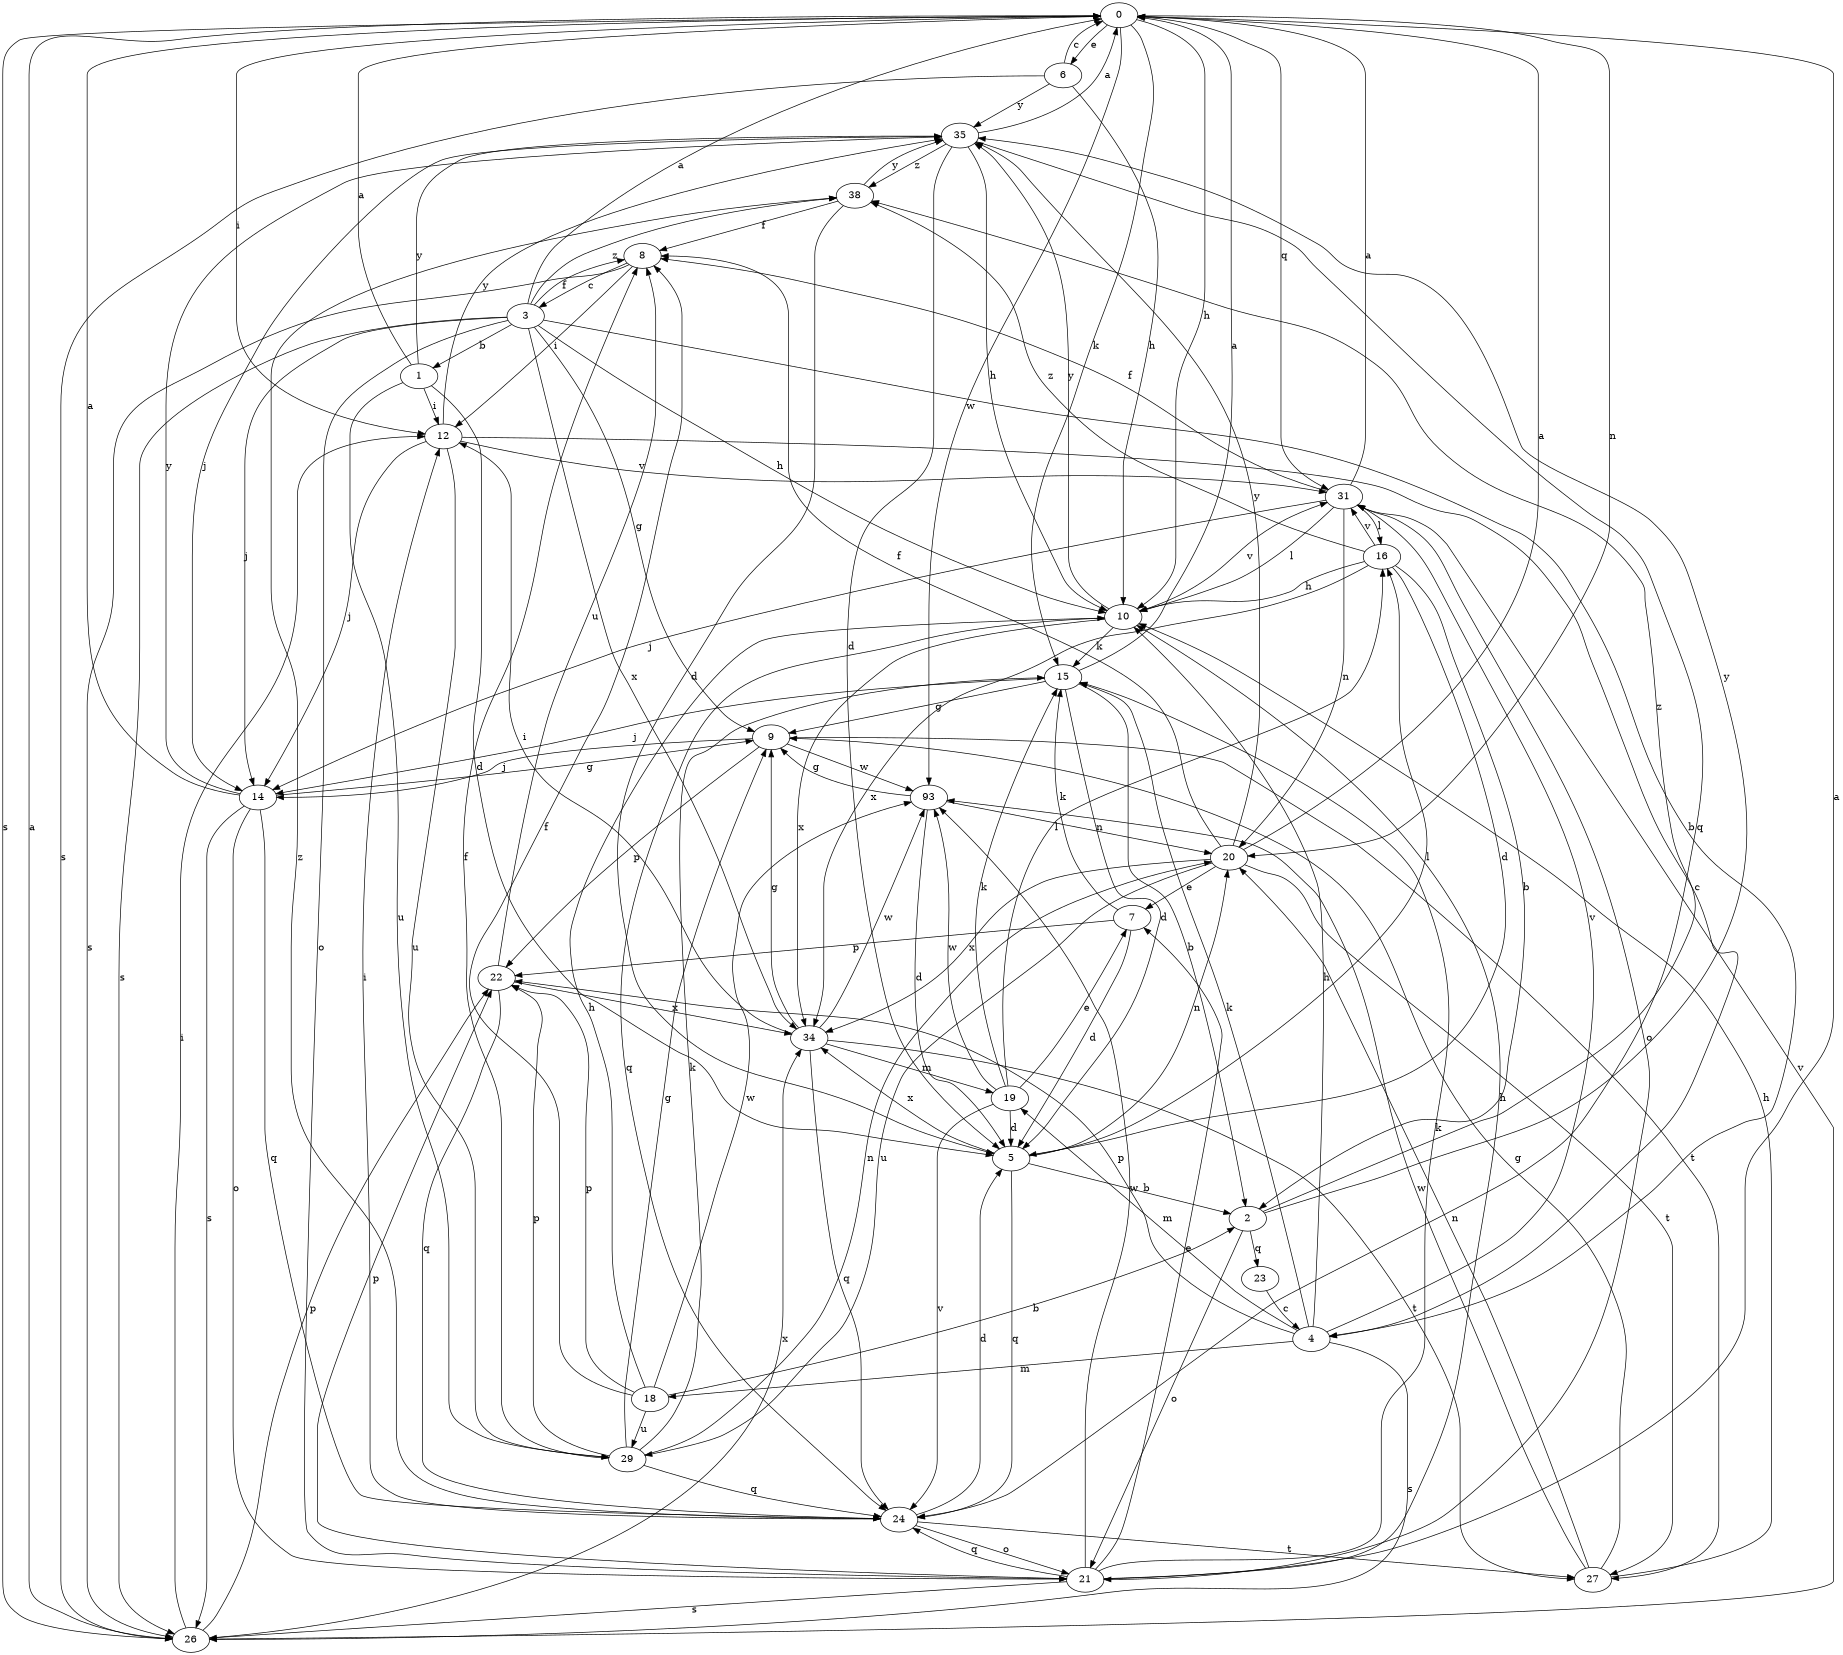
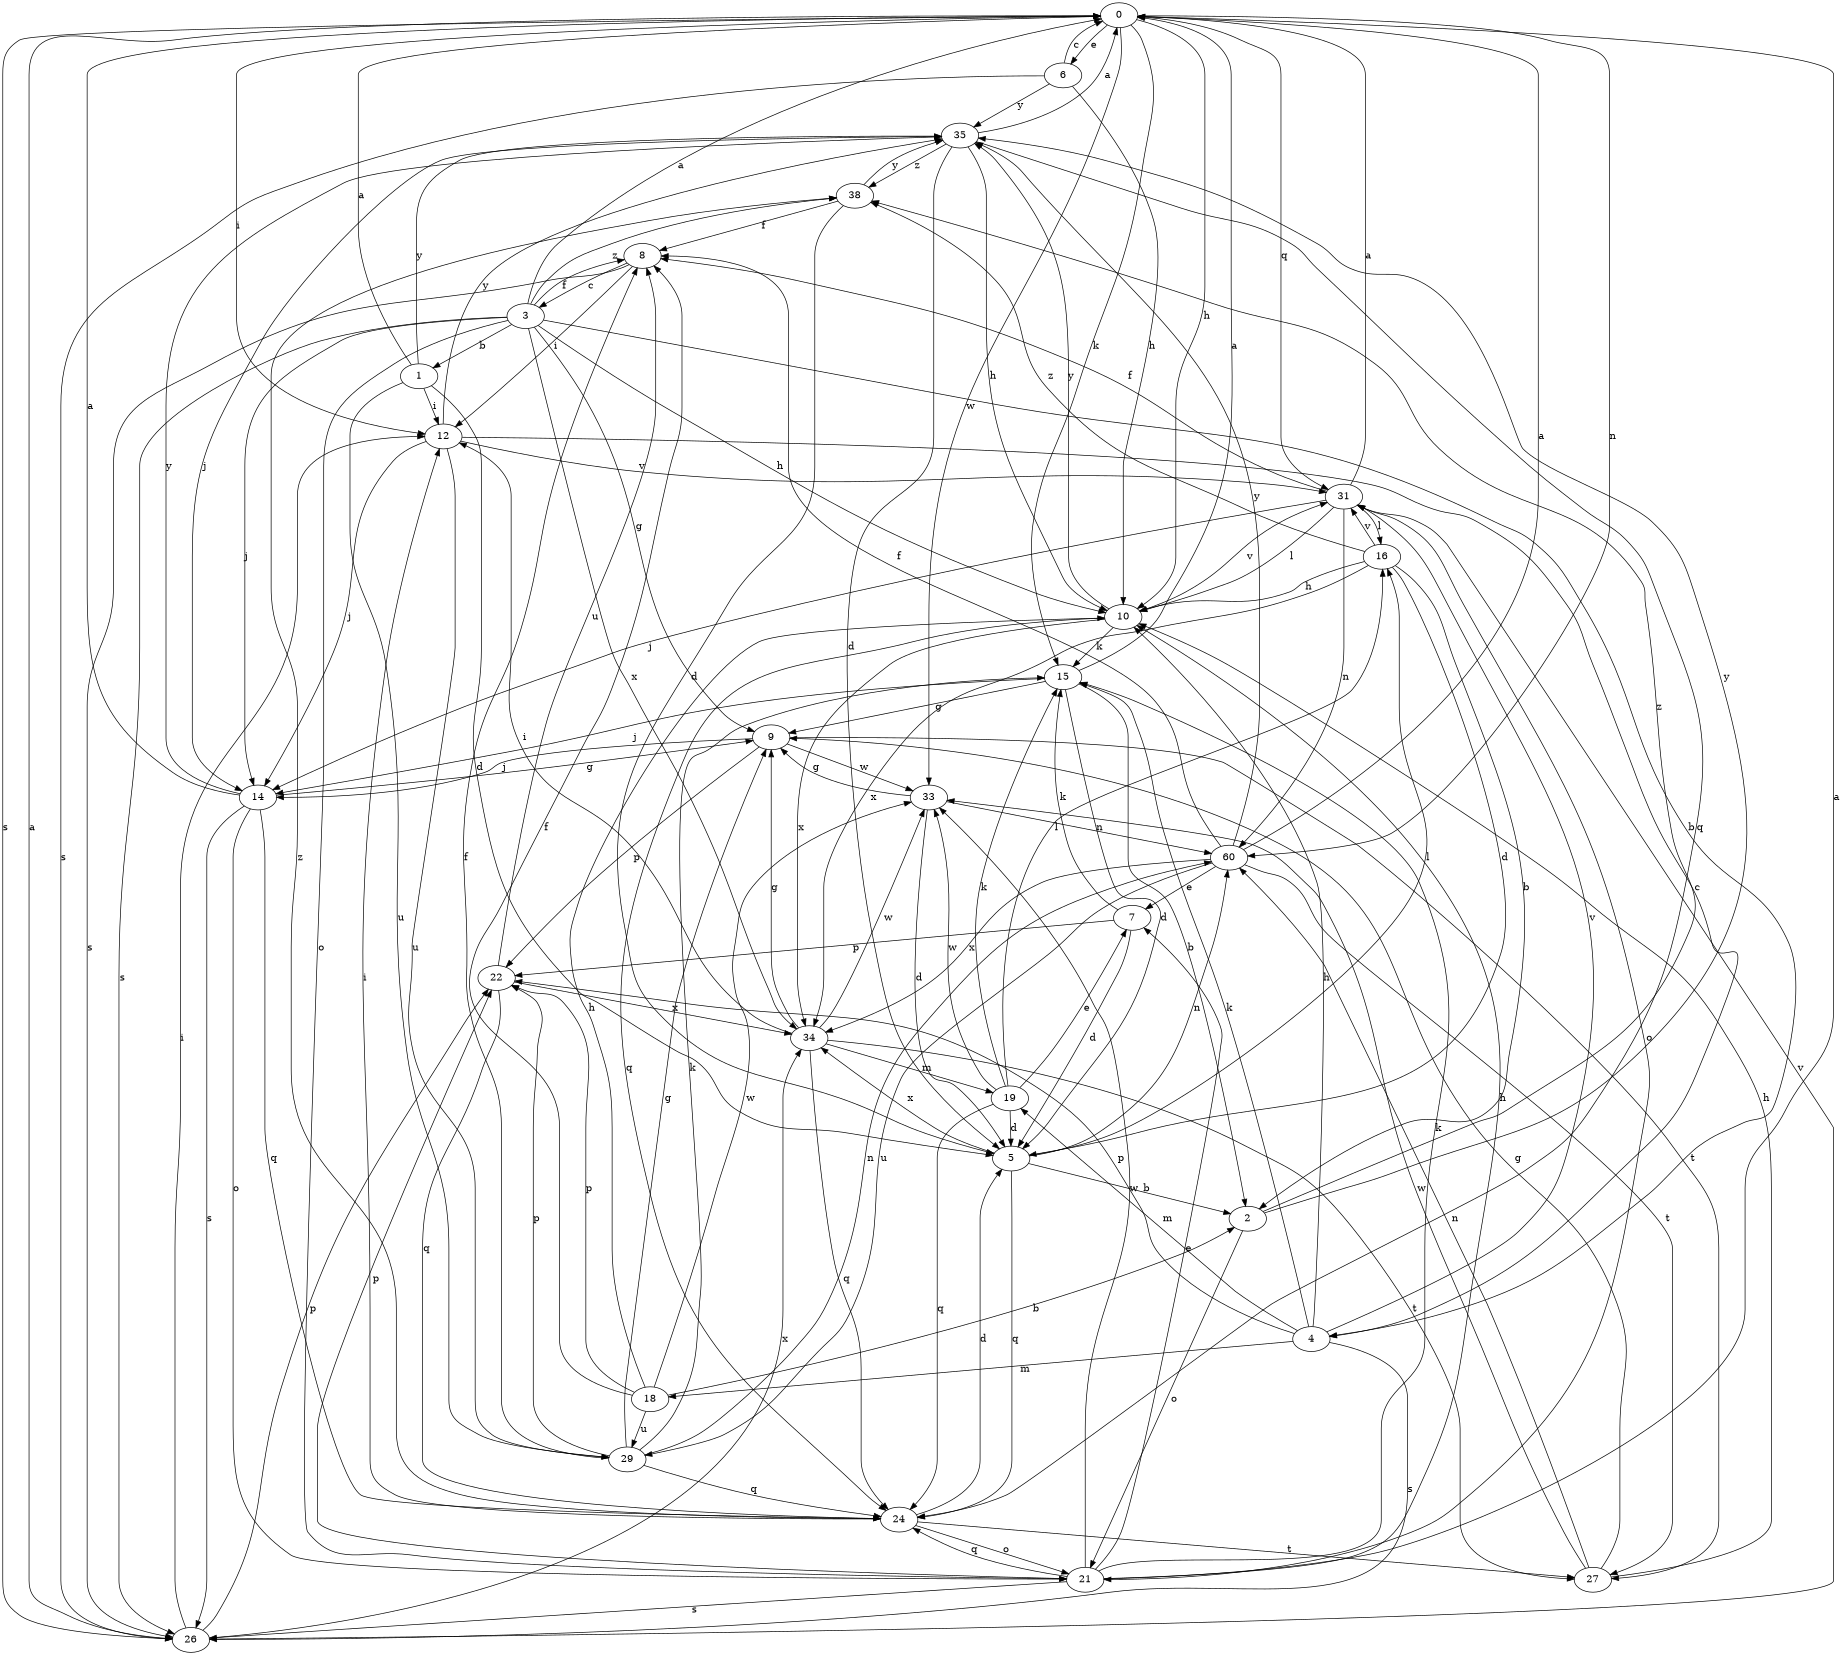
node "93": label "93" -> "33"
node "20": label "20" -> "60"
node "23": removed
edge "19" -> "24": label "v" -> "q"
